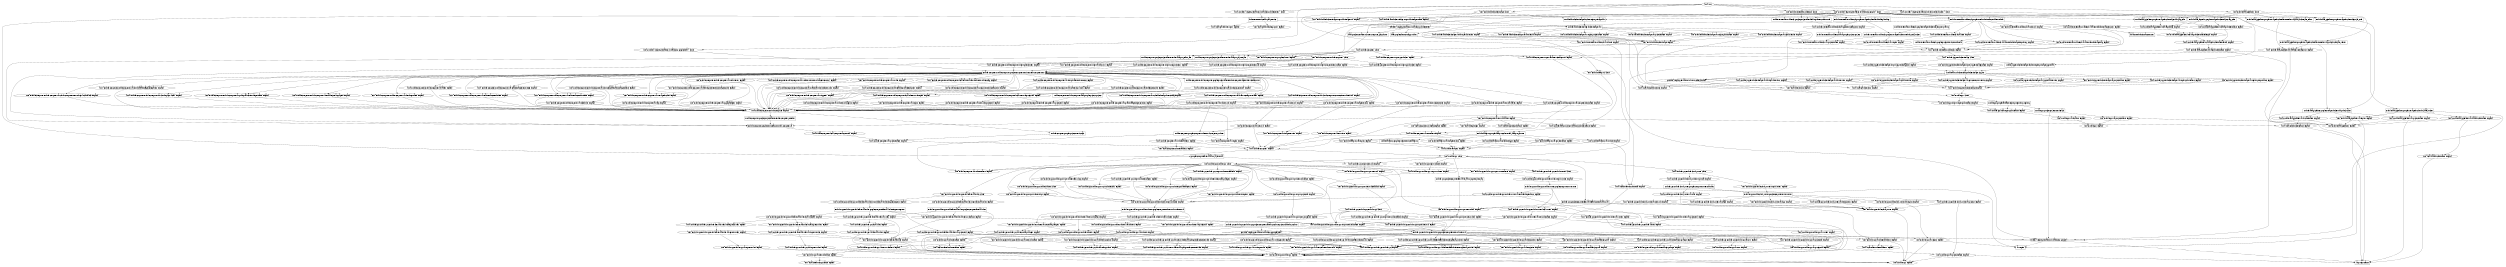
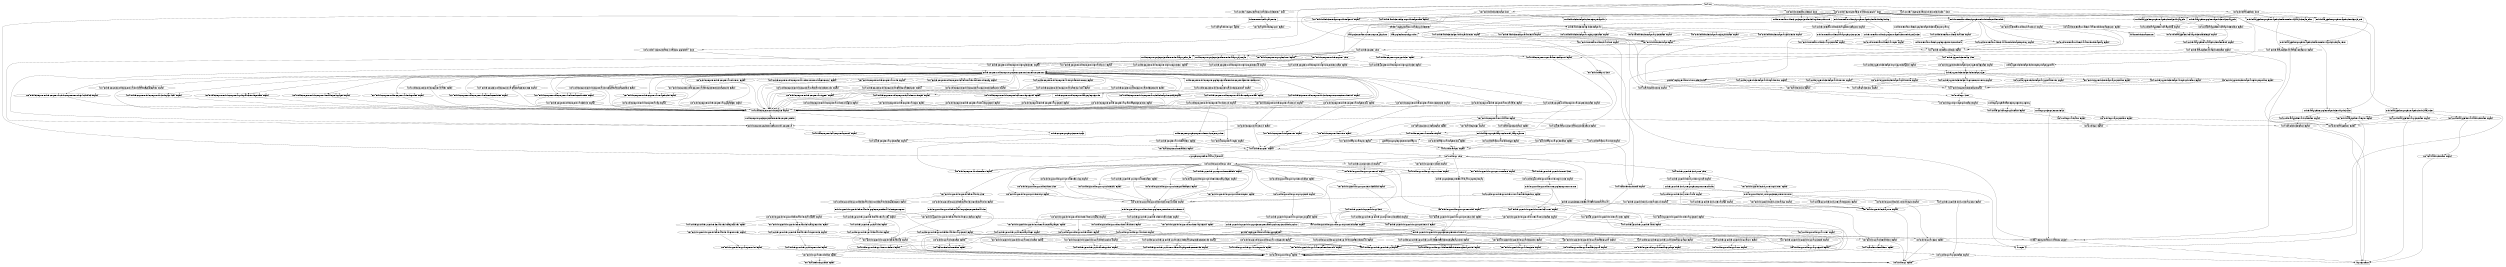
node "module.data-depends.google_storage_bucket_object.dag-code": label "module.data-depends.google_storage_bucket_object.dag-code" -> "module.data-pipelines.google_storage_bucket_object.dag-code"
node "module.allow_docker_image.docker_image.jupyter": label "module.allow_docker_image.docker_image.jupyter" -> "module.jupyter_docker_image.docker_image.jupyter"
node "module.composer.module.composer.data.google_project.project": label "module.composer.module.composer.data.google_project.project" -> "module.composer.module.composer.data.google_project.role"
node "module.dataproc.google_project_service.dataproc": label "module.dataproc.google_project_service.dataproc" -> "type.dataproc.google_project_service.dataproc"
